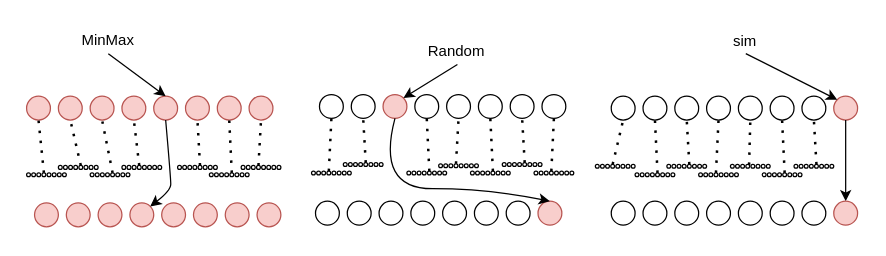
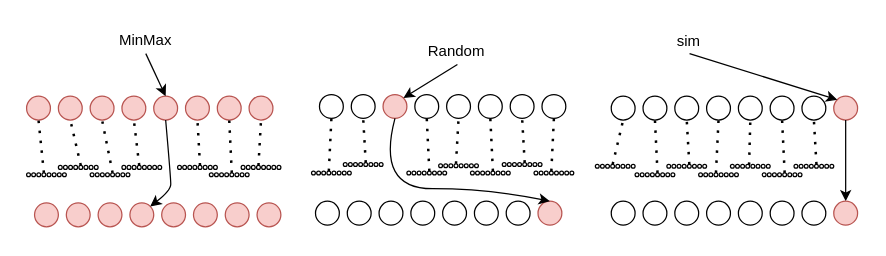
node "MinMax": moved (108, 41) -> (146, 41)
node "sim": moved (746, 41) -> (690, 41)
